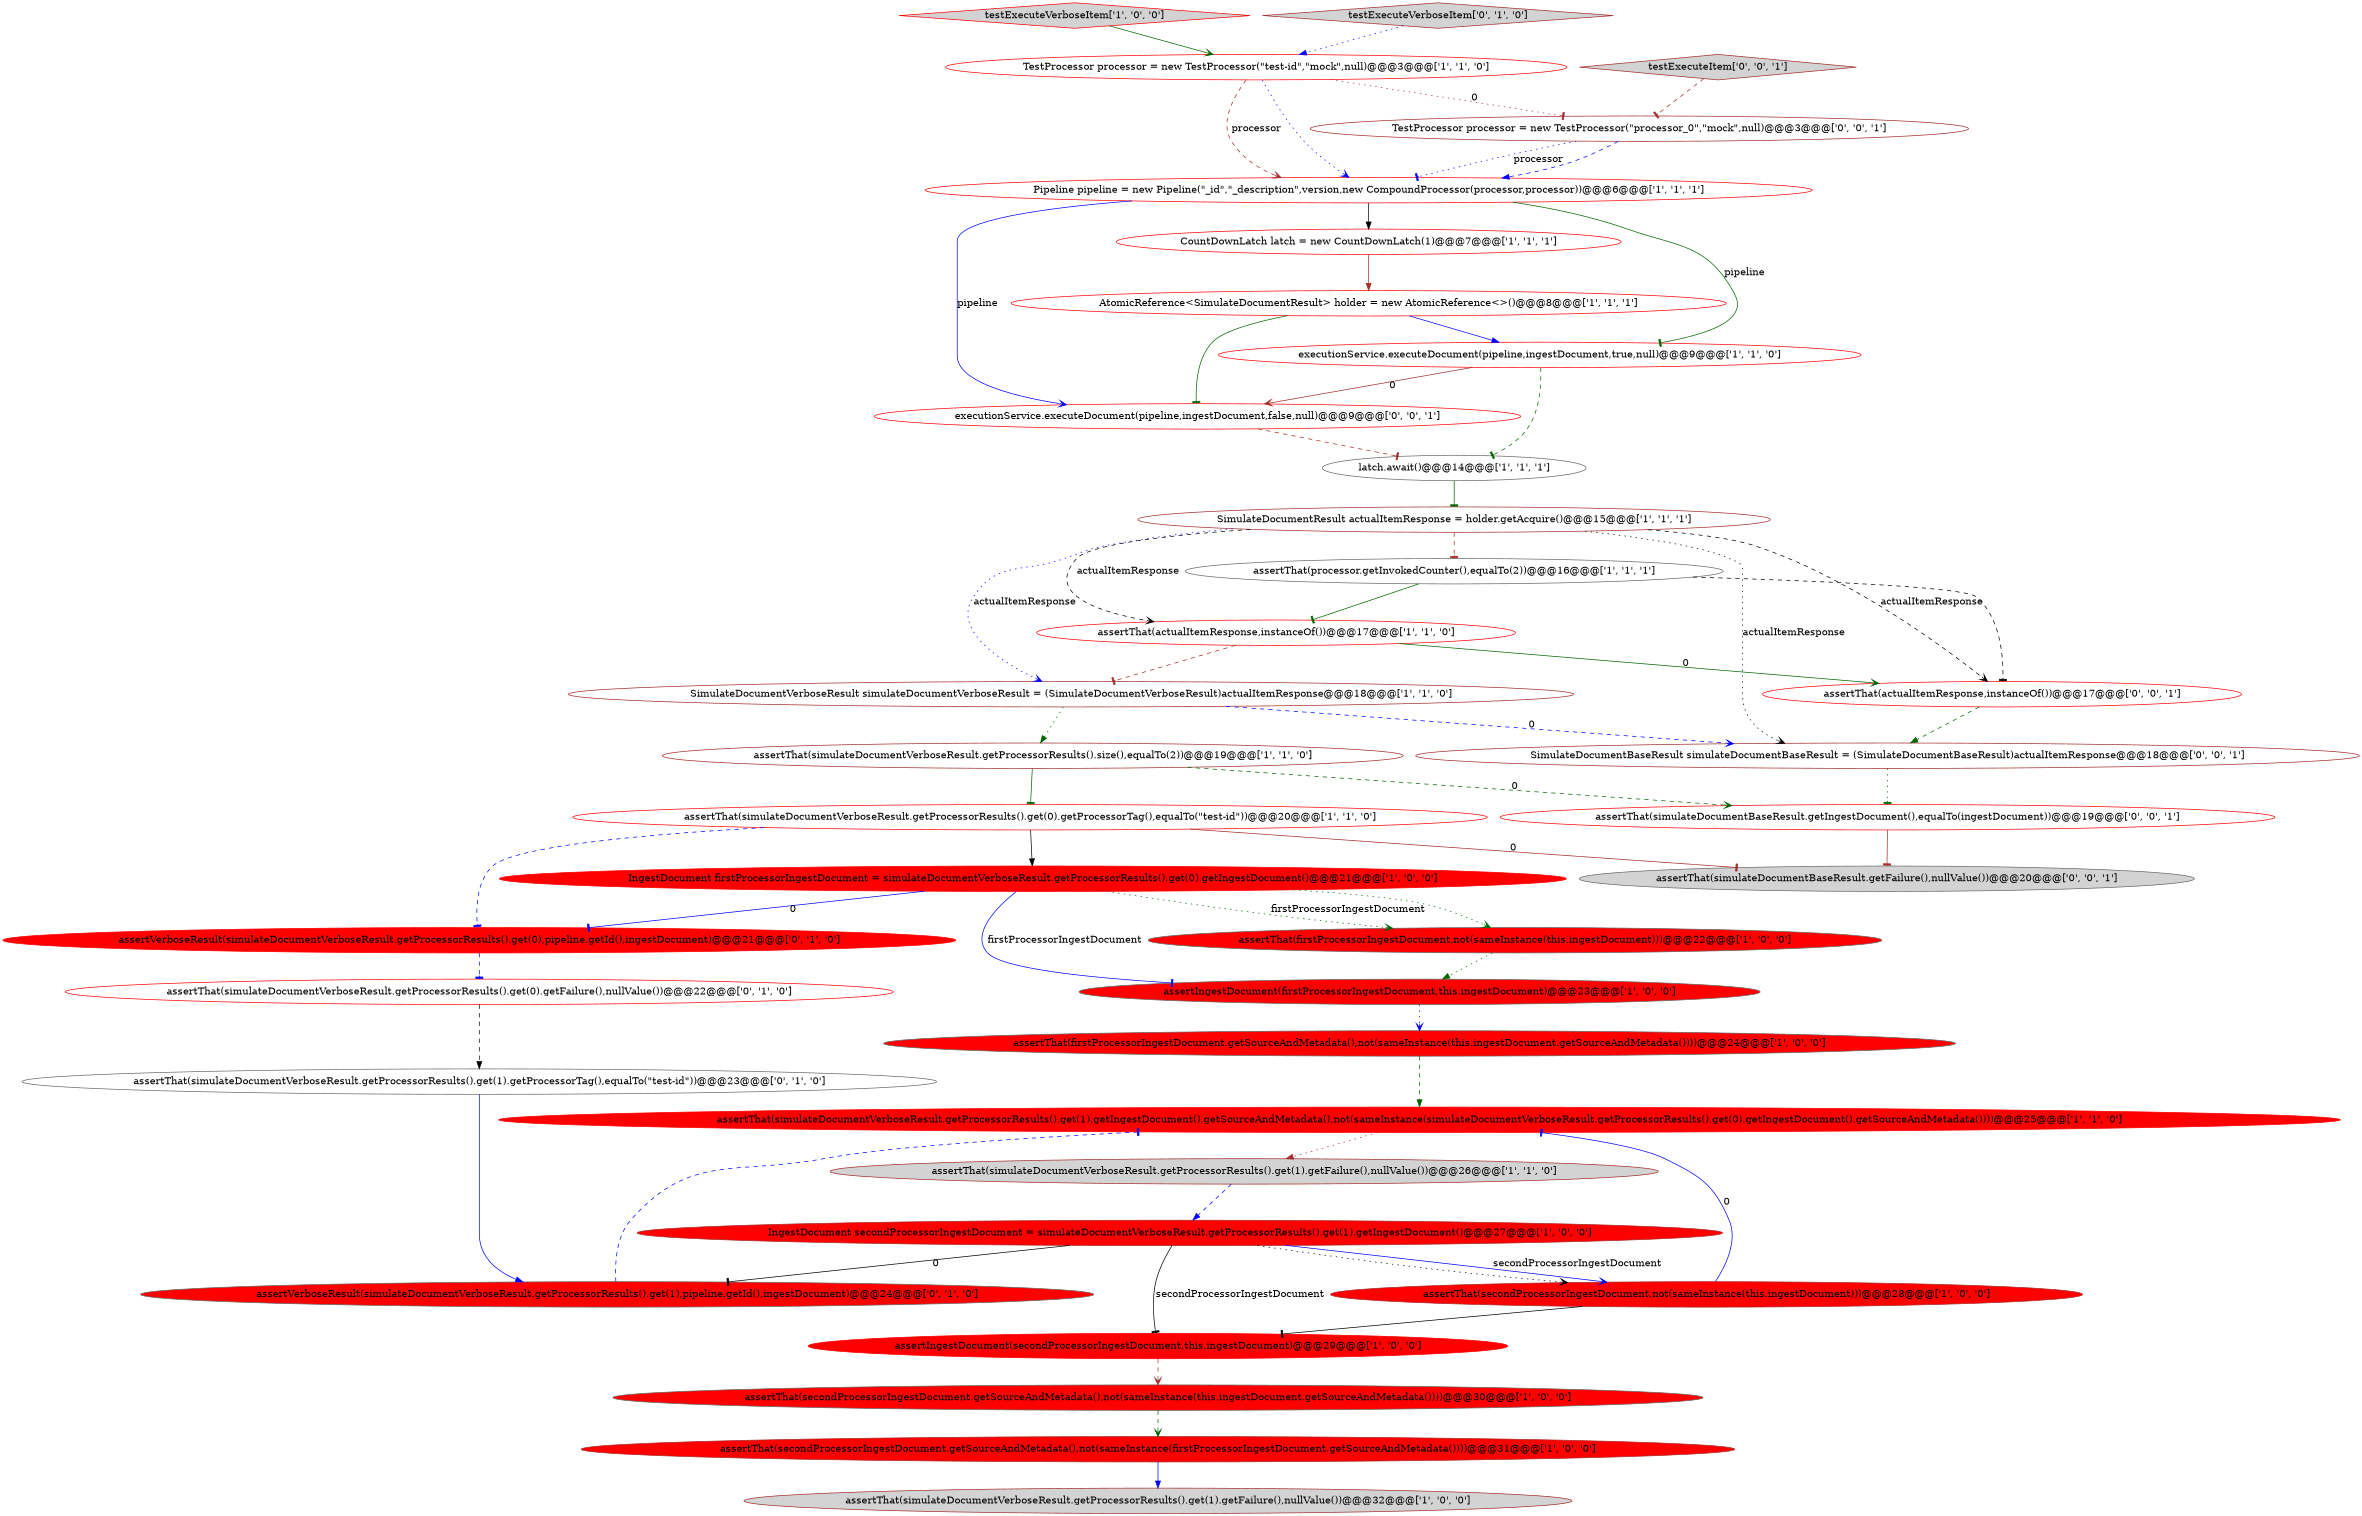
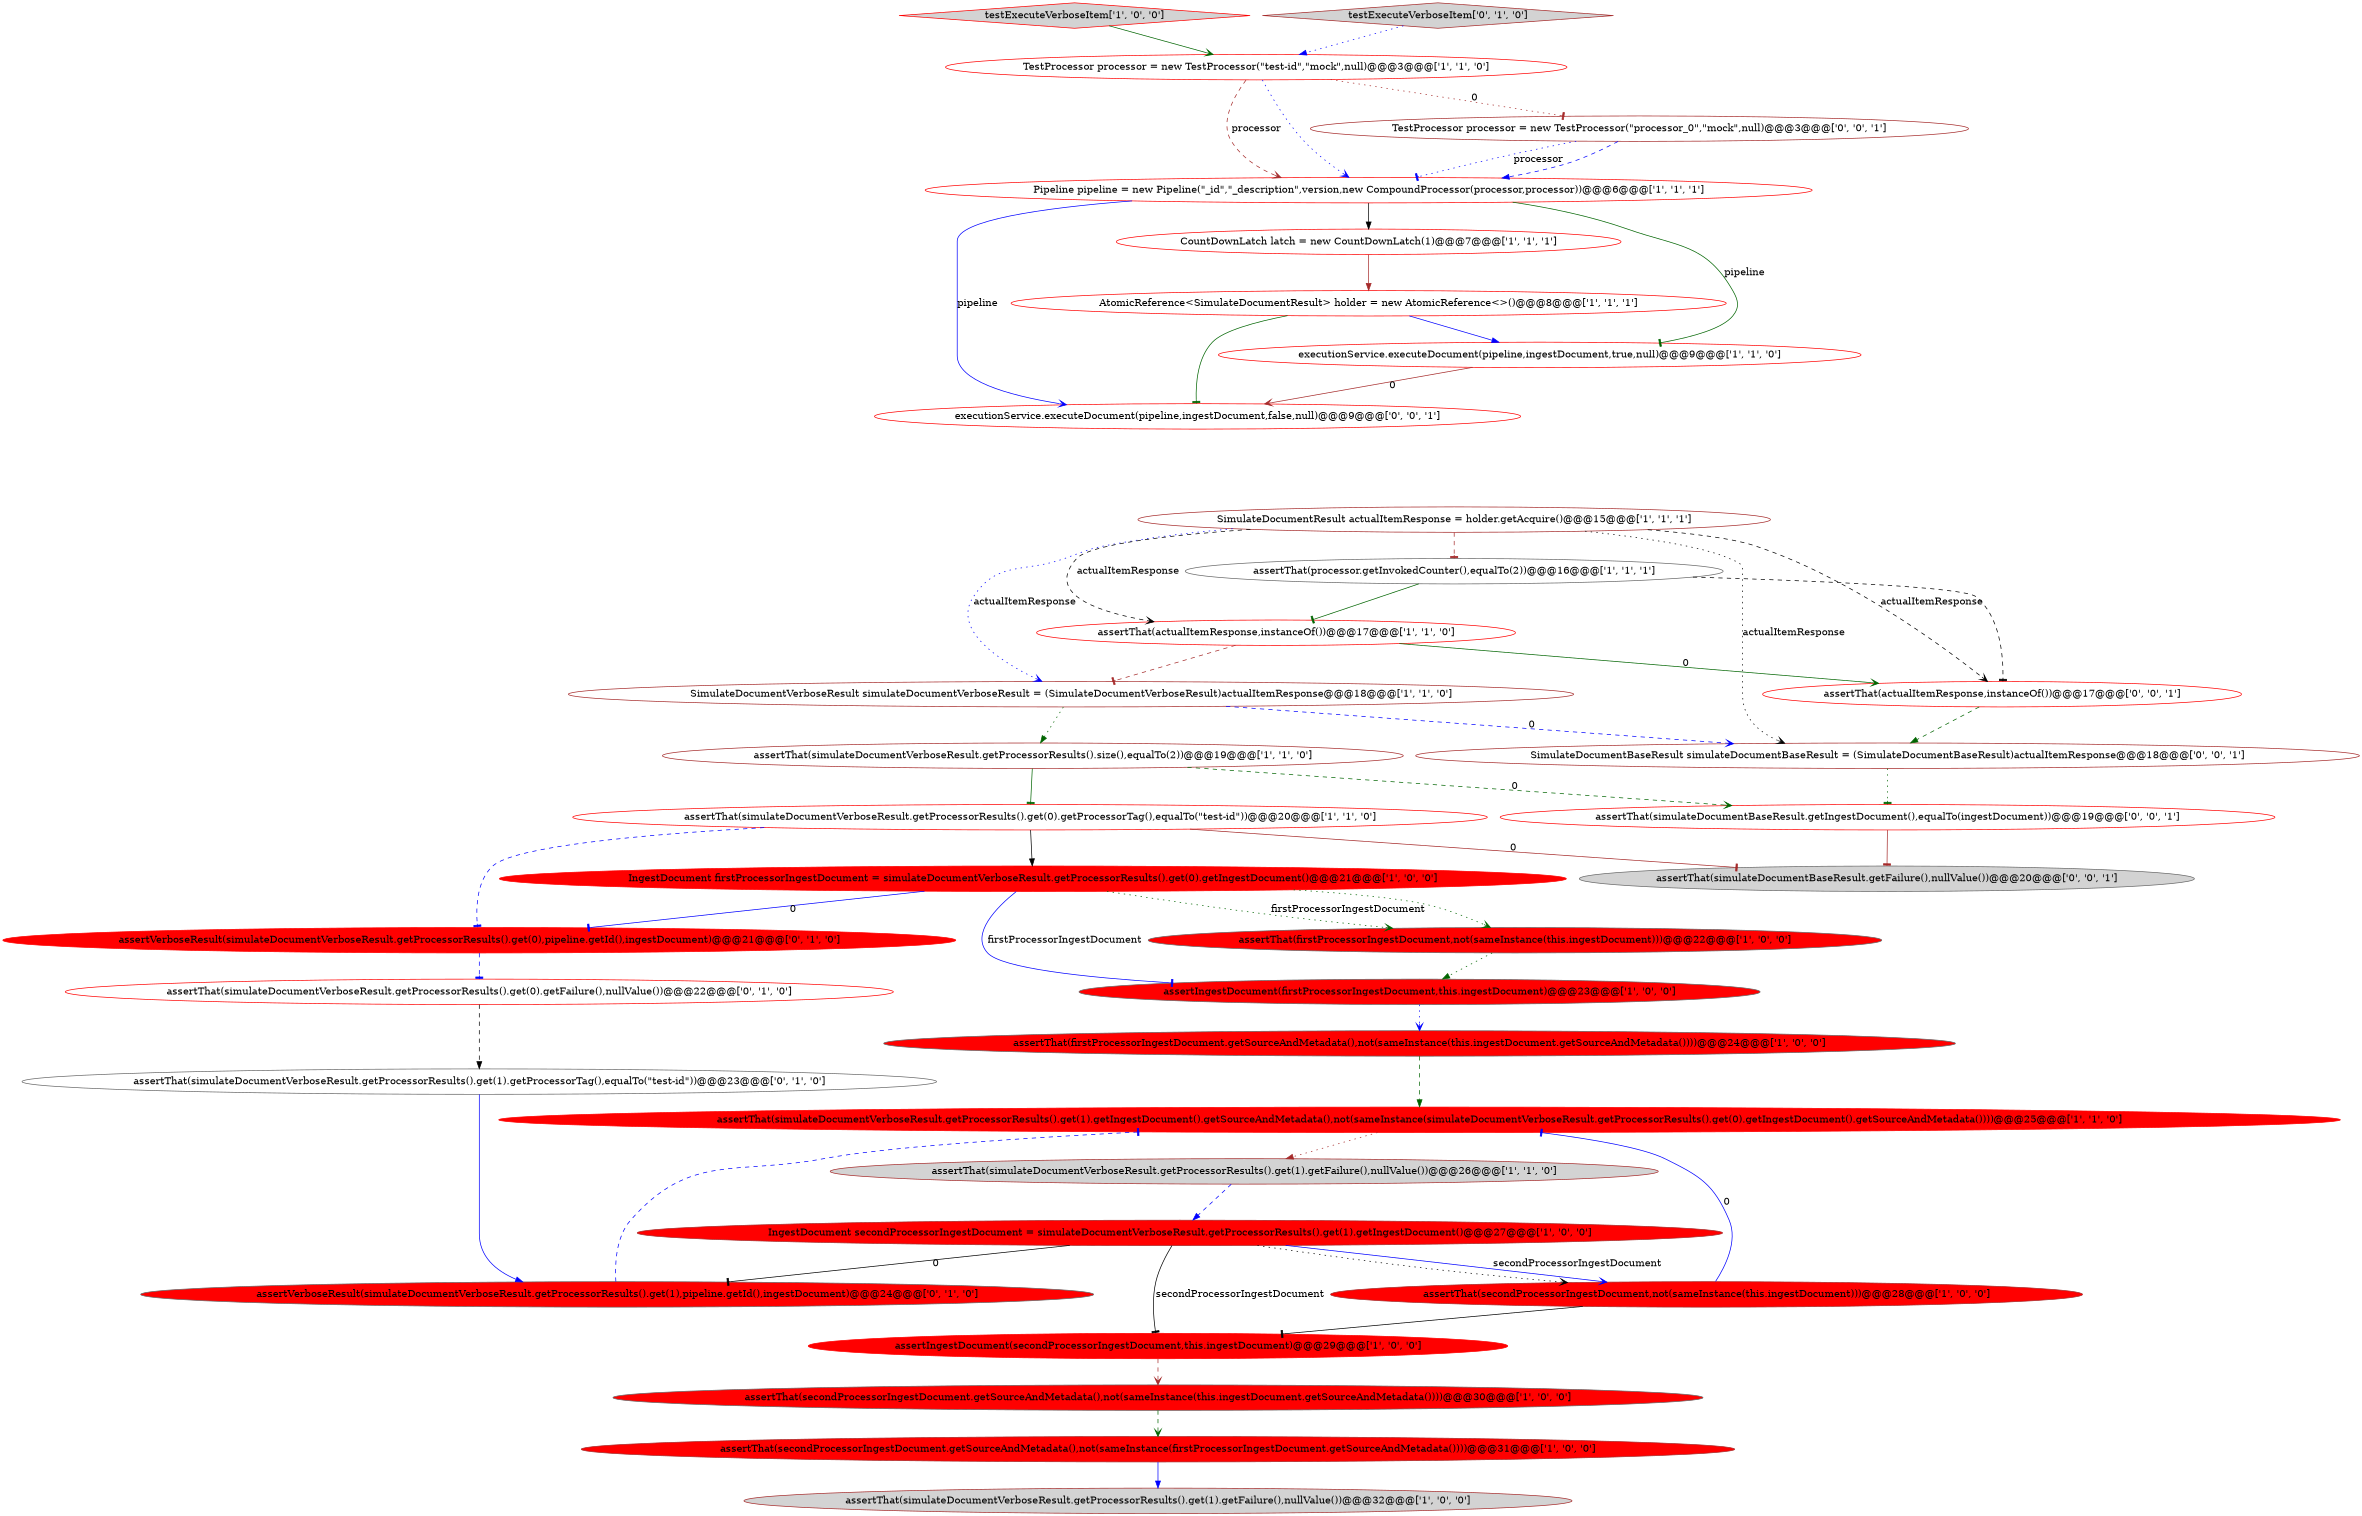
node "testExecuteItem['0', '0', '1']": removed
node "latch.await()@@@14@@@['1', '1', '1']": removed
